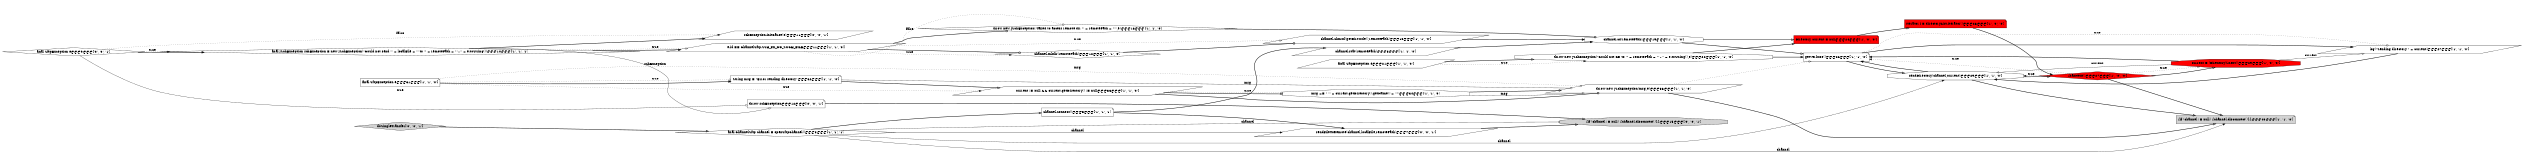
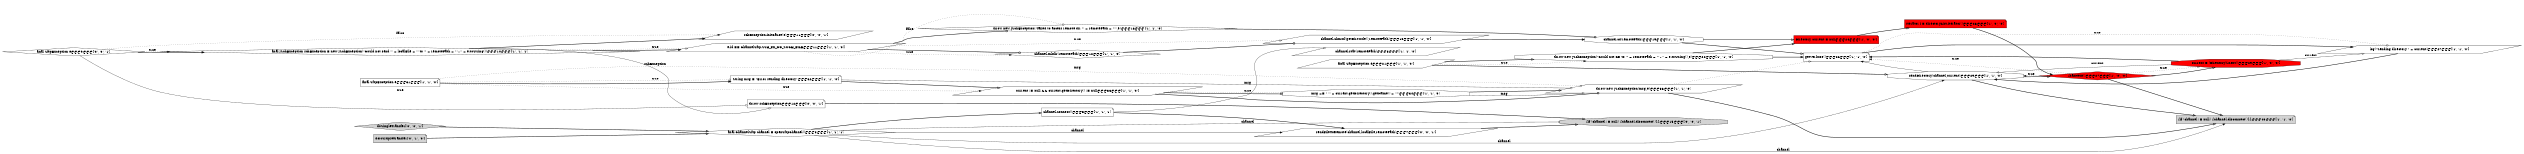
edge "channel.stat(remotePath)@@@8@@@['1', '1', '0']" -> "channel.cd(remotePath)@@@19@@@['1', '1', '0']": removed
edge "getVerbose()@@@26@@@['1', '1', '0']" -> "sendDirectory(channel,current)@@@29@@@['1', '1', '0']": now "final SftpException e@@@21@@@['1', '1', '0']" -> "sendDirectory(channel,current)@@@29@@@['1', '1', '0']"
edge "sendDirectory(channel,current)@@@29@@@['1', '1', '0']" -> "getVerbose()@@@26@@@['1', '1', '0']": style bold -> solid
edge "channel.connect()@@@5@@@['1', '1', '1']" -> "channel.stat(remotePath)@@@8@@@['1', '1', '0']": style bold -> solid
node "doMultipleTransfer['0', '1', '0']": added
